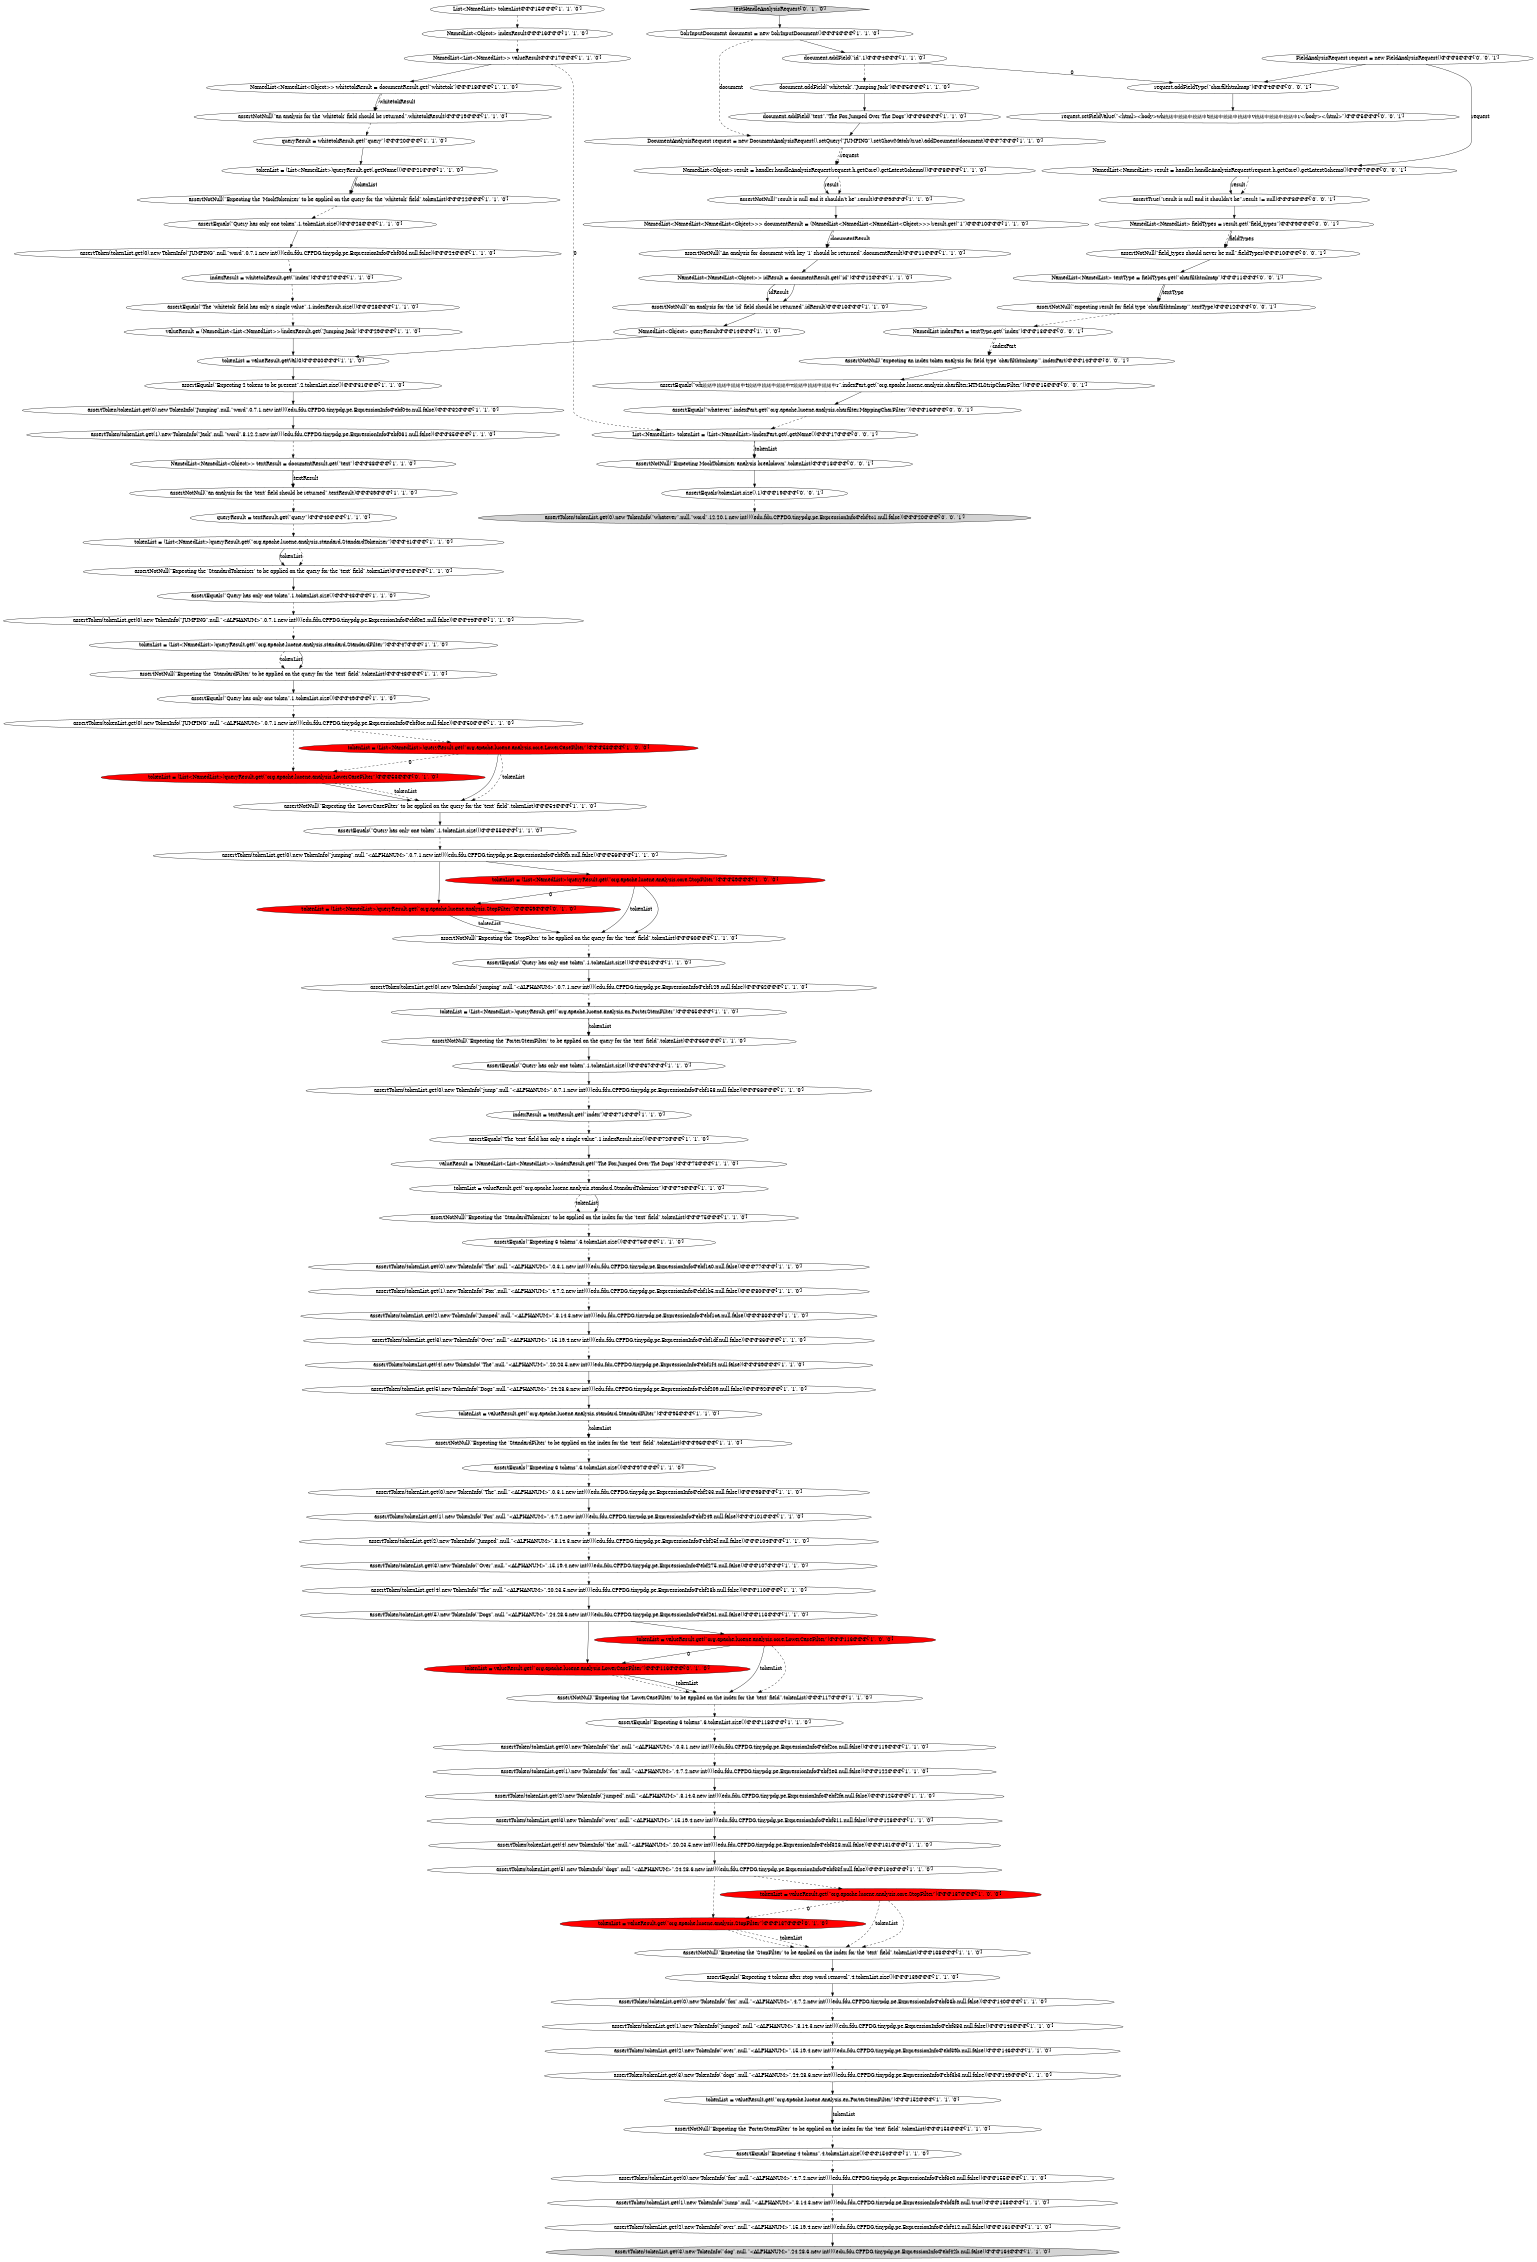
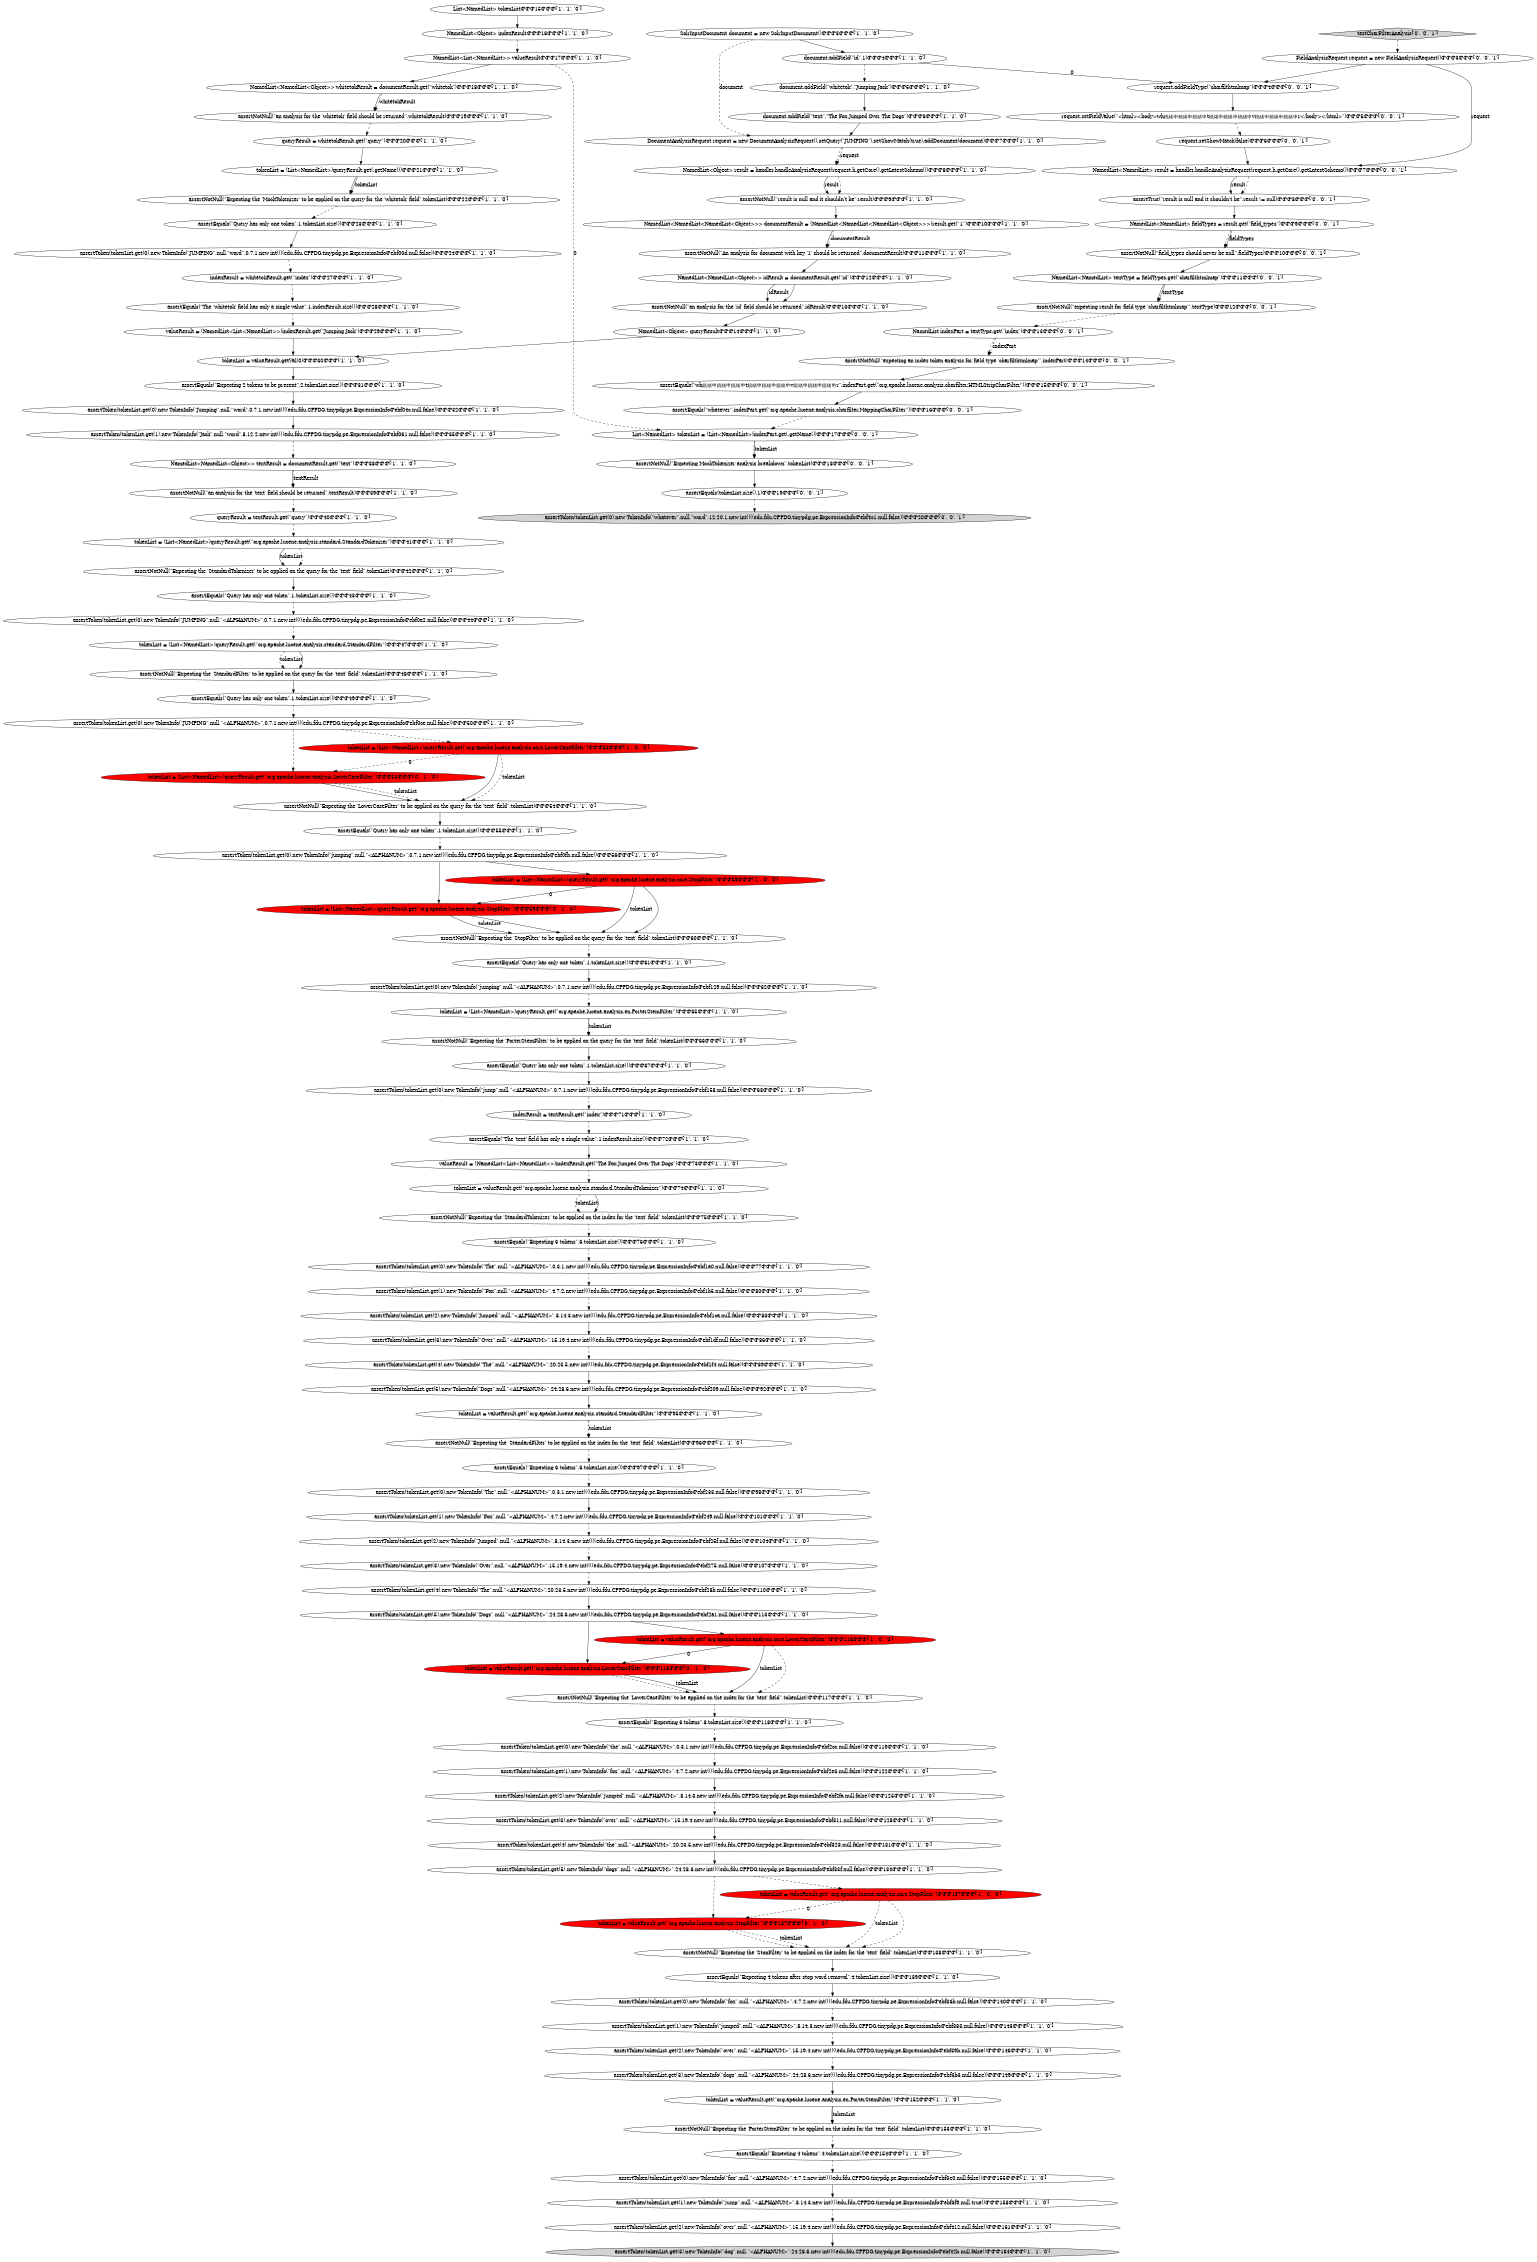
node "testHandleAnalysisRequest['0', '1', '0']": removed
edge "List<NamedList> tokenList@@@15@@@['1', '1', '0']" -> "NamedList<Object> indexResult@@@16@@@['1', '1', '0']": style dashed -> solid
node "testCharFilterAnalysis['0', '0', '1']": added
node "request.setShowMatch(false)@@@6@@@['0', '0', '1']": added
